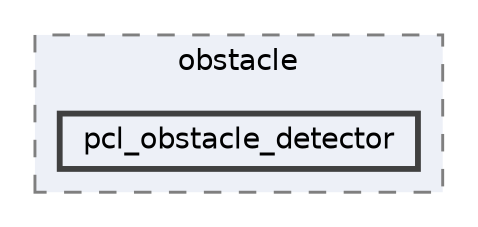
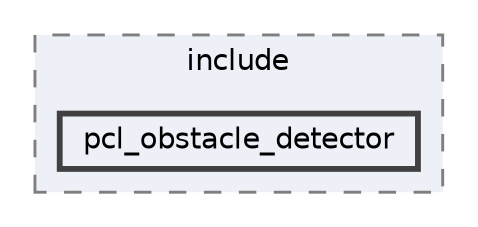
cluster "obstacle": label "obstacle" -> "include"
